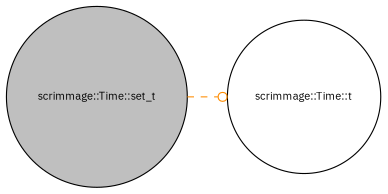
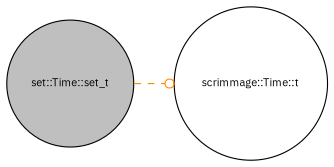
node "scrimmage::Time::set_t": label "scrimmage::Time::set_t" -> "set::Time::set_t"
